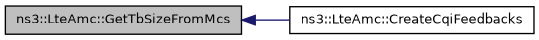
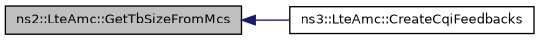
node "ns3::LteAmc::GetTbSizeFromMcs": label "ns3::LteAmc::GetTbSizeFromMcs" -> "ns2::LteAmc::GetTbSizeFromMcs"
